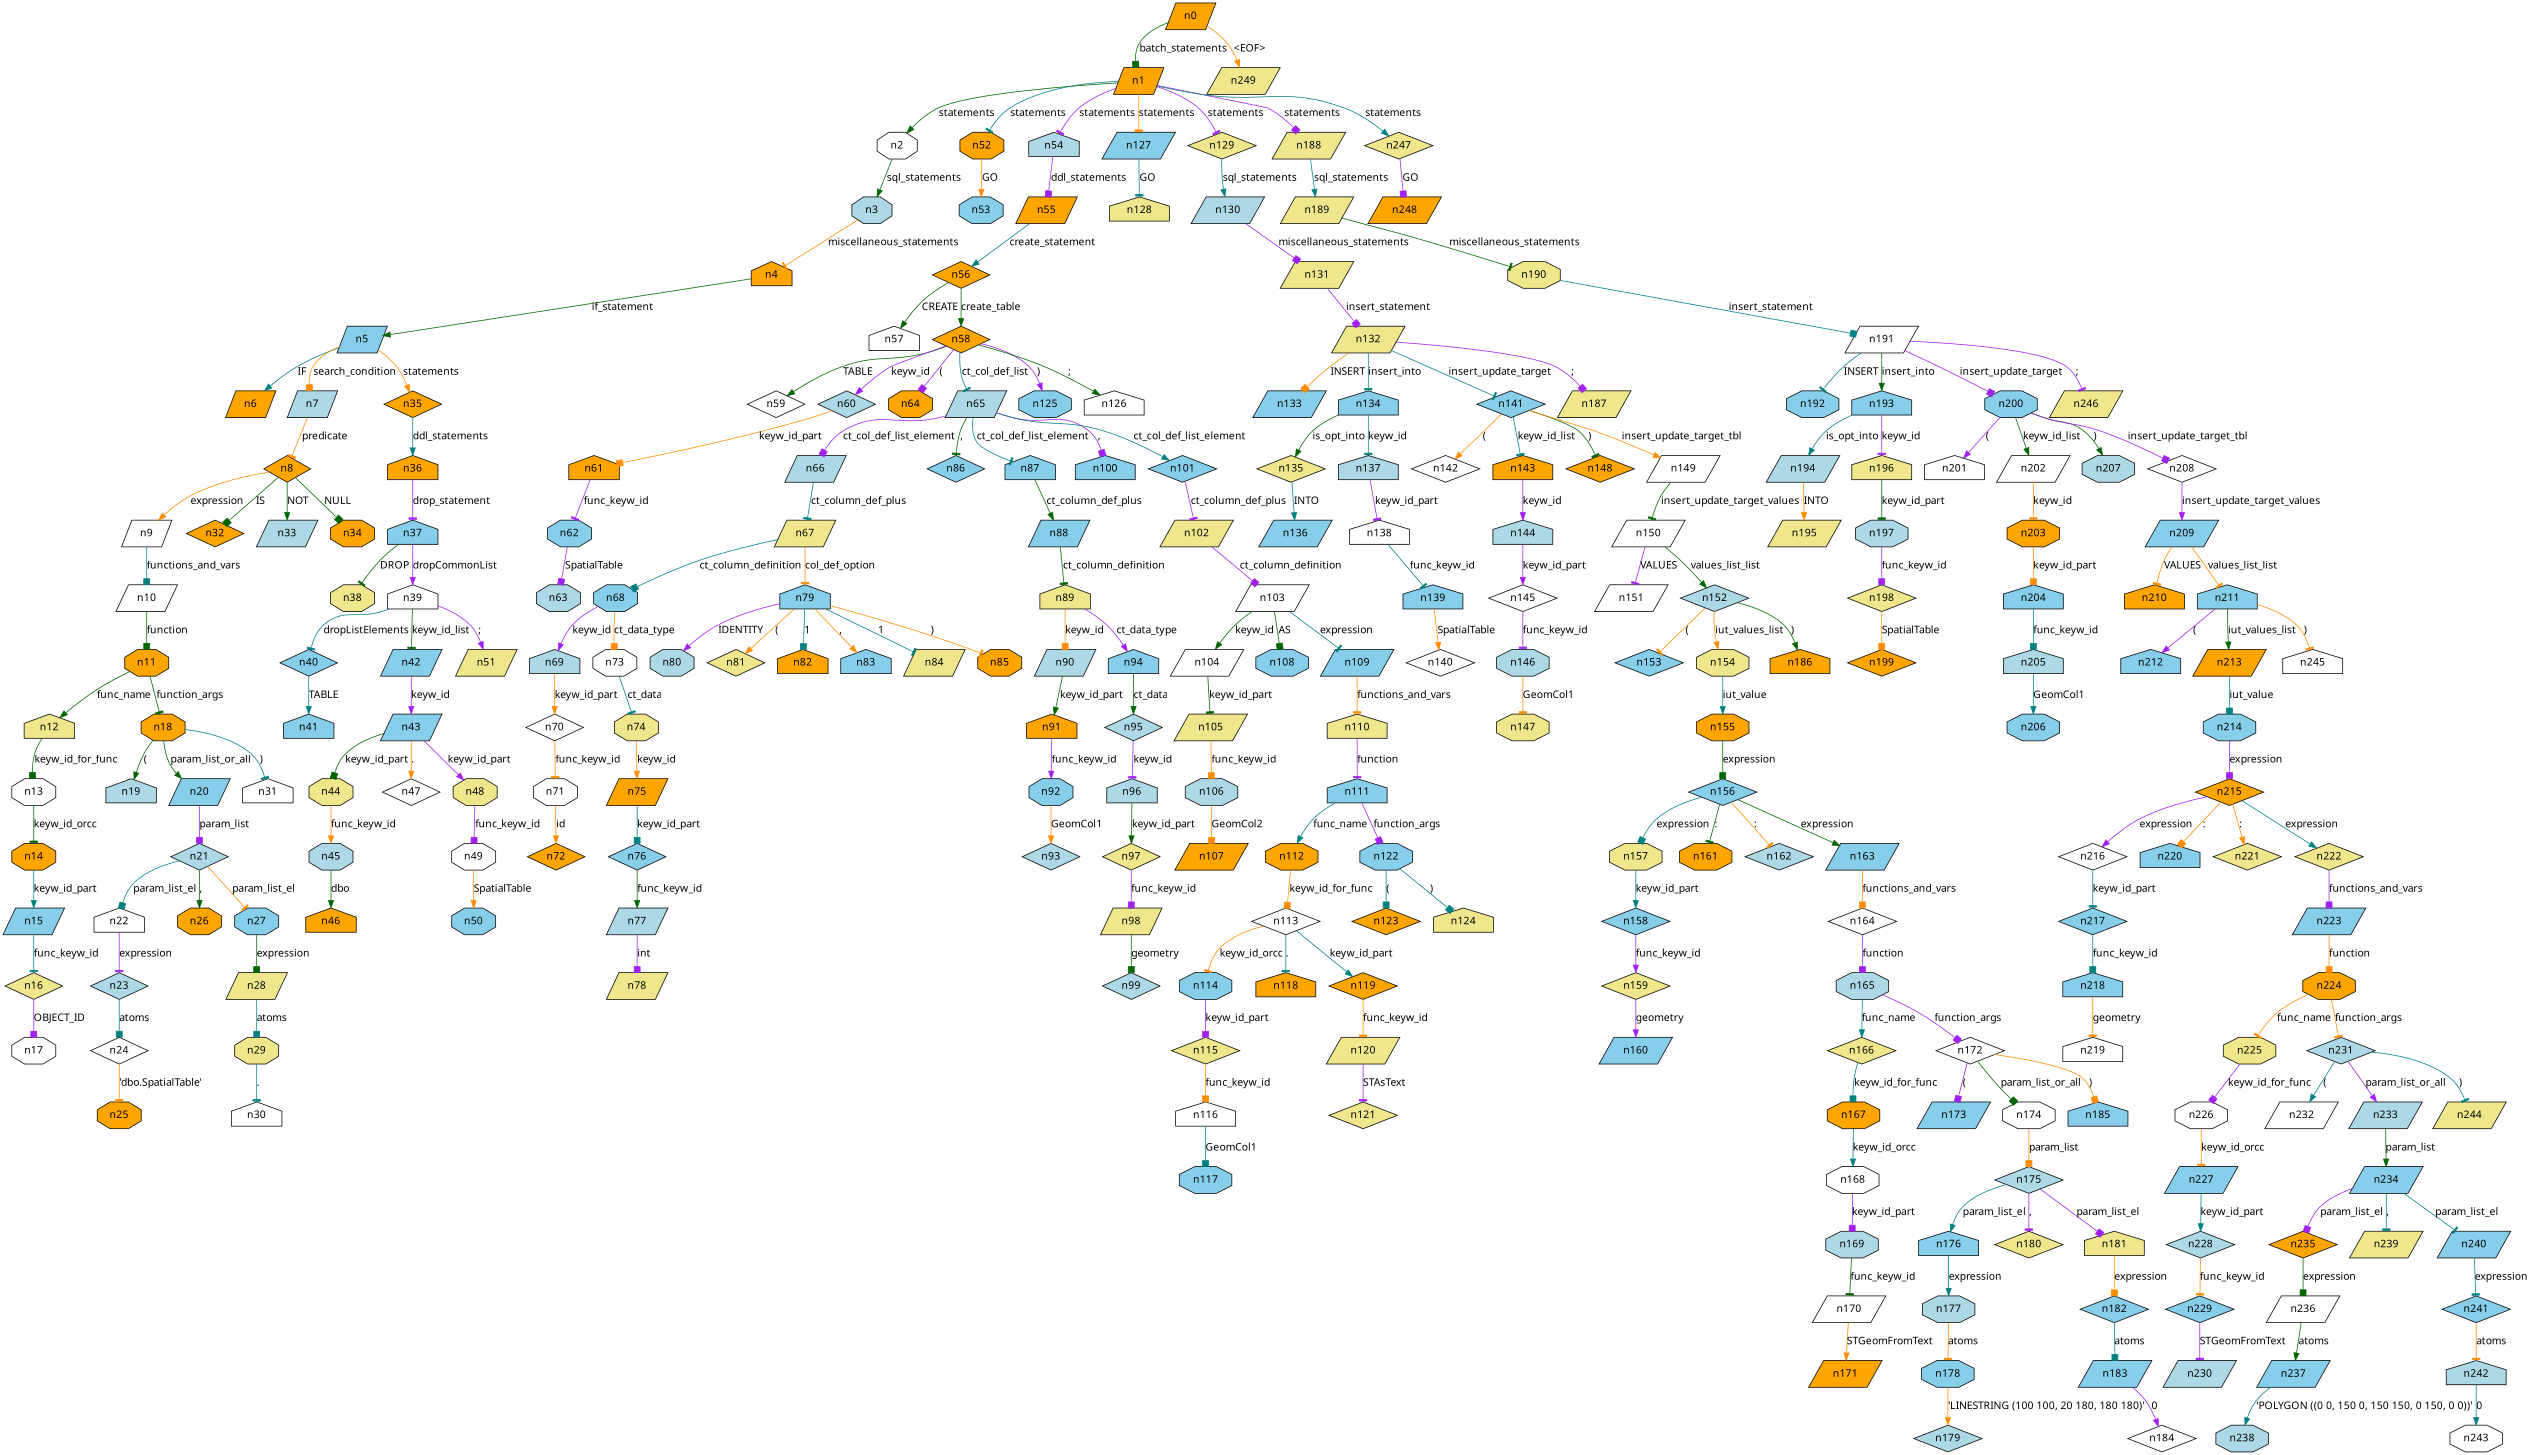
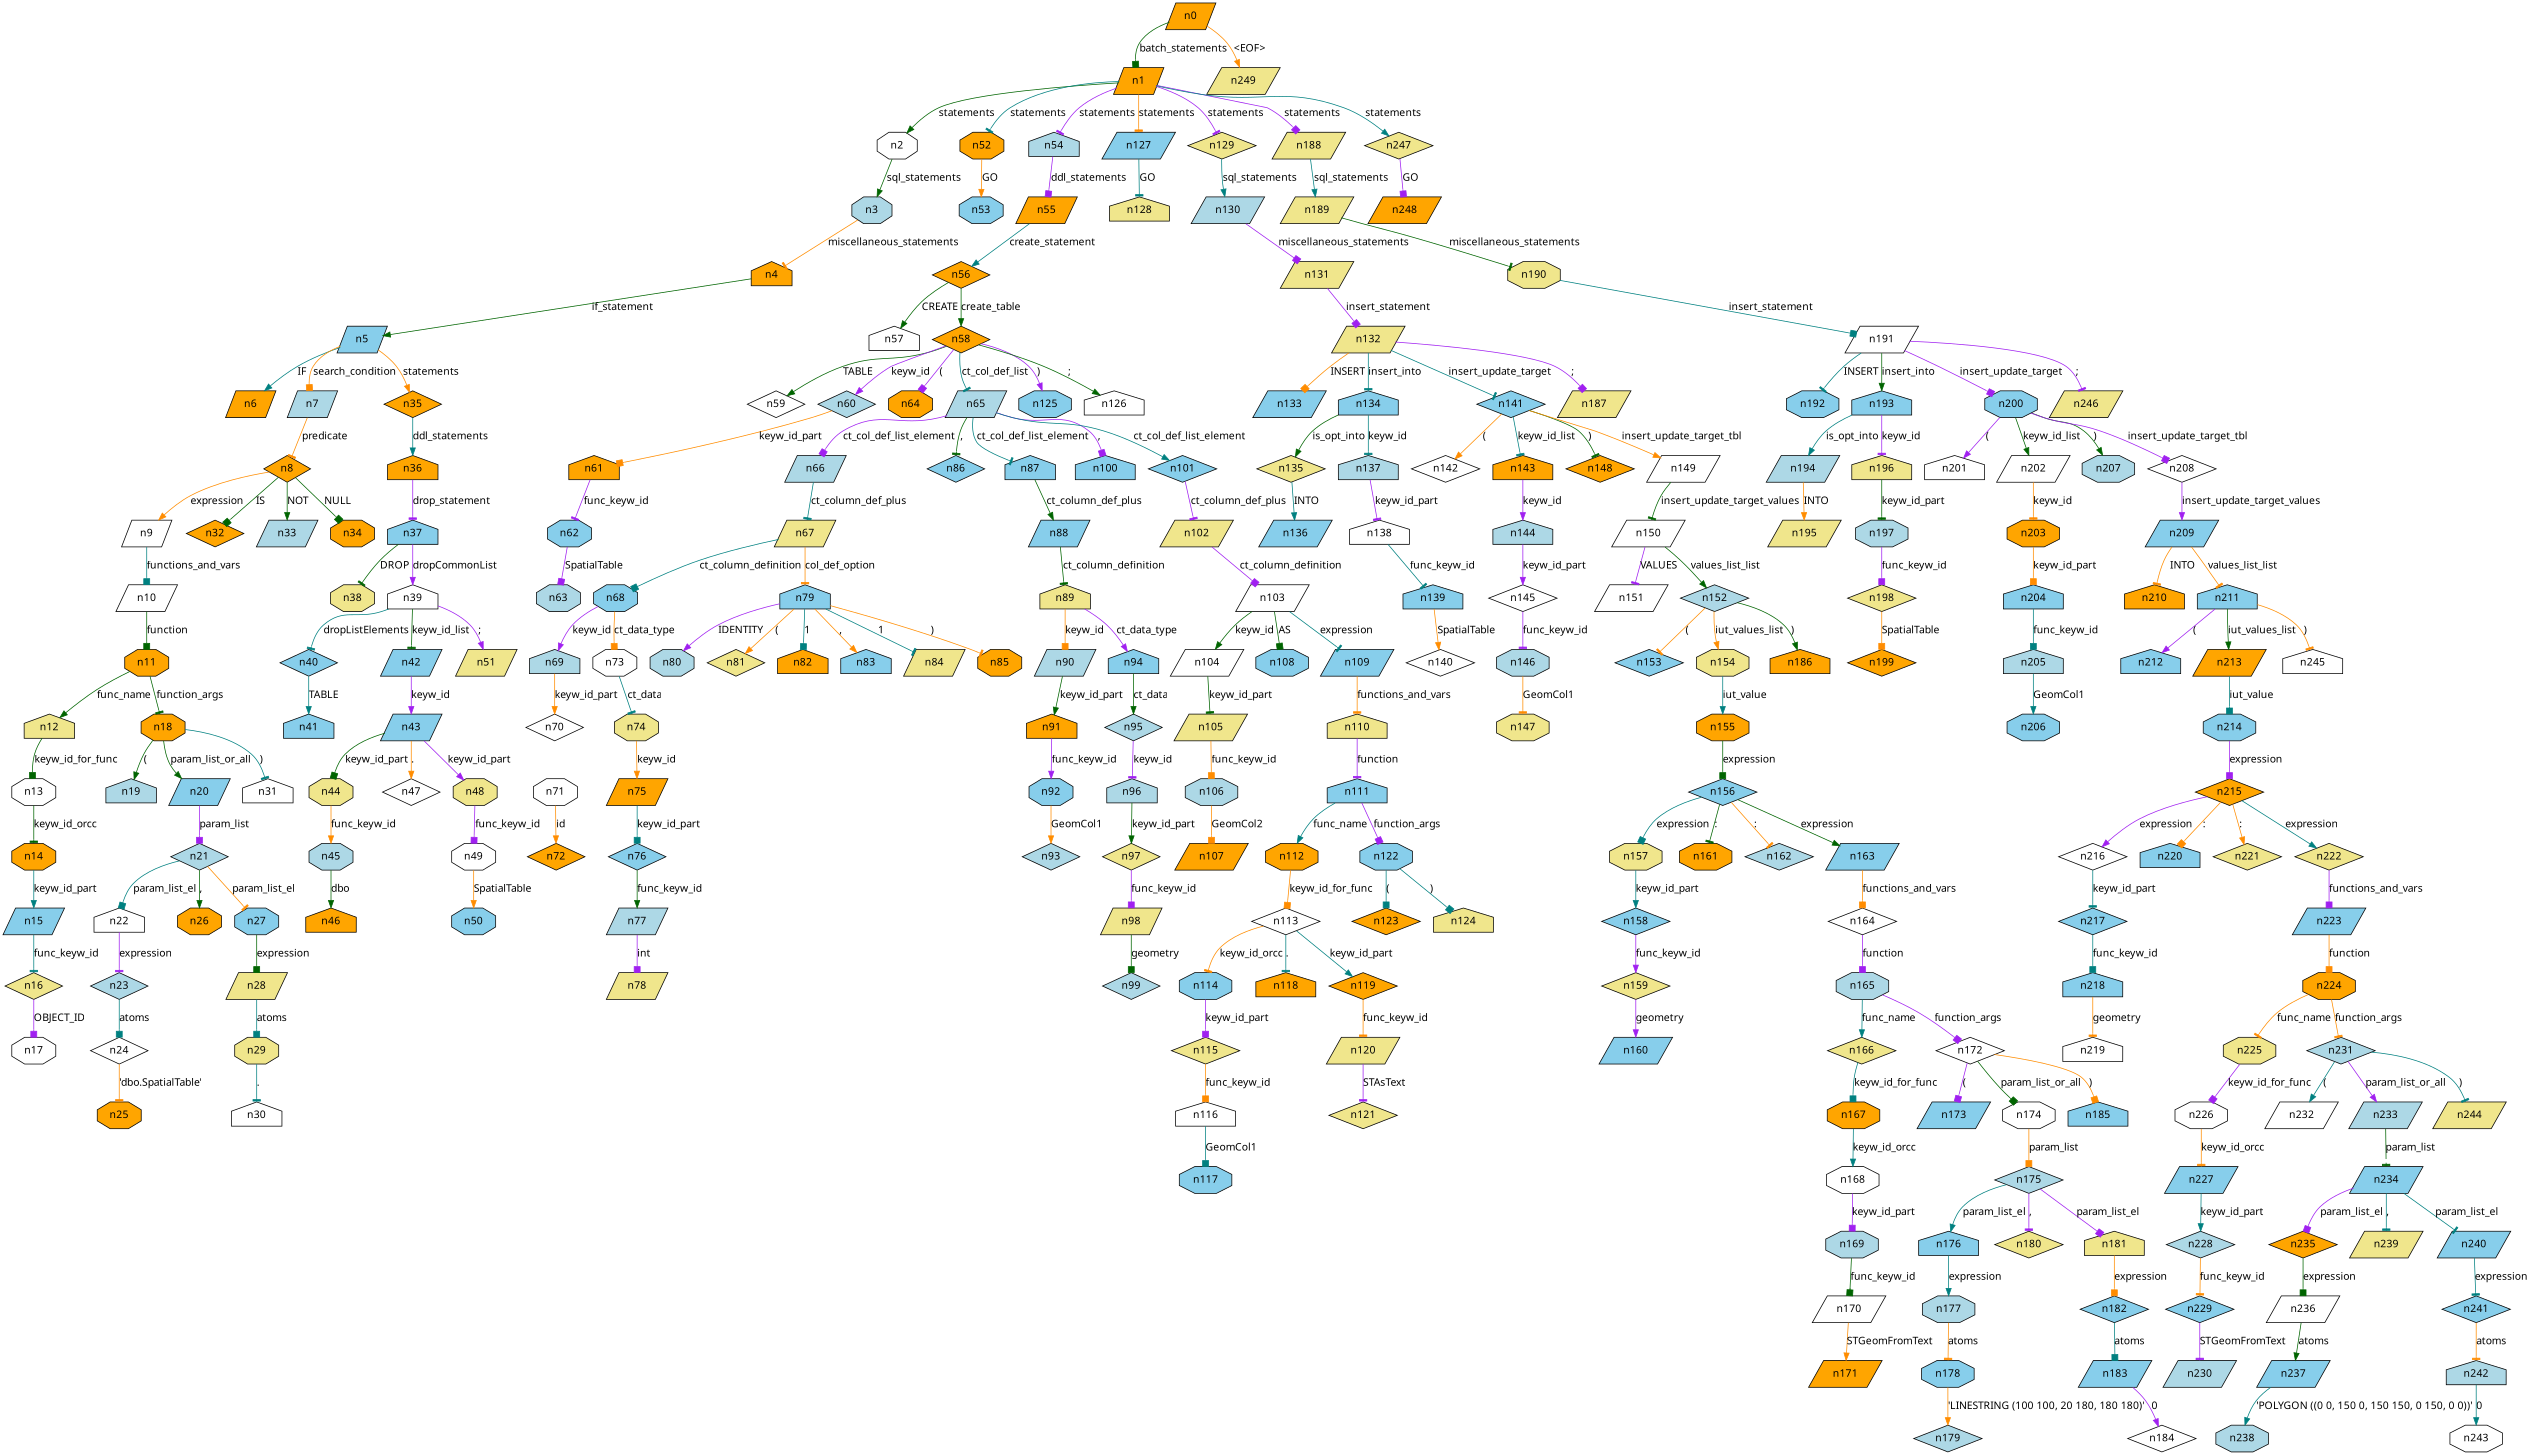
edge "n209" -> "n210": label "VALUES" -> "INTO"
edge "n70" -> "n71": removed, label "func_keyw_id"
edge "n233" -> "n234": arrowhead normal -> tee
edge "n169" -> "n170": arrowhead tee -> box
